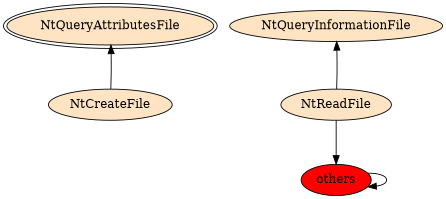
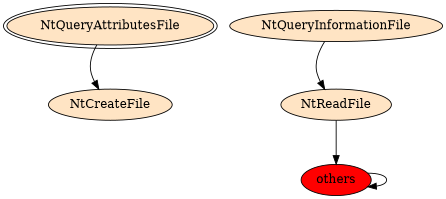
edge "NtReadFile" -> "NtQueryInformationFile": reversed
edge "NtCreateFile" -> "NtQueryAttributesFile": reversed
